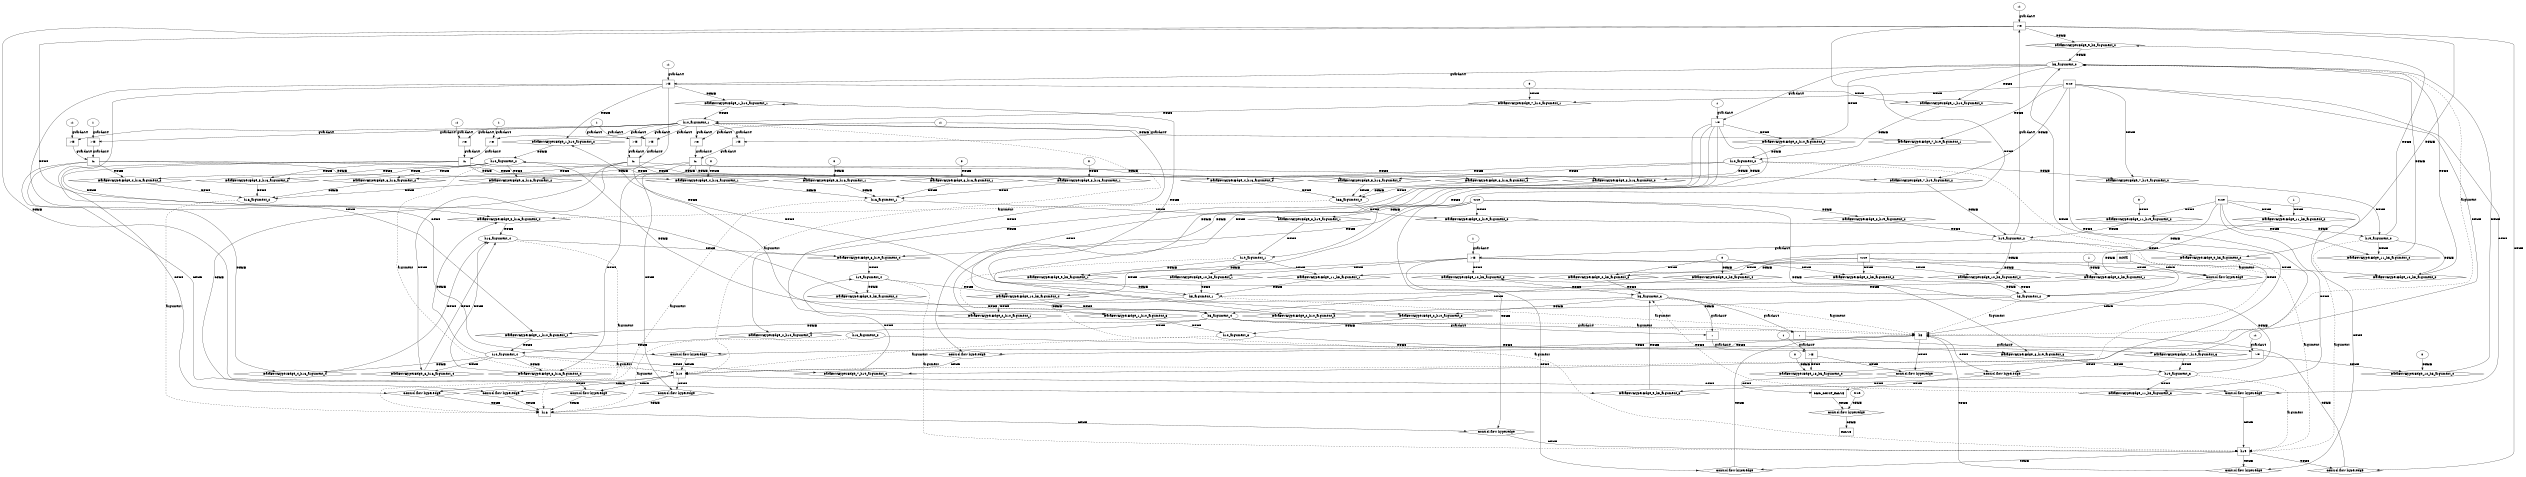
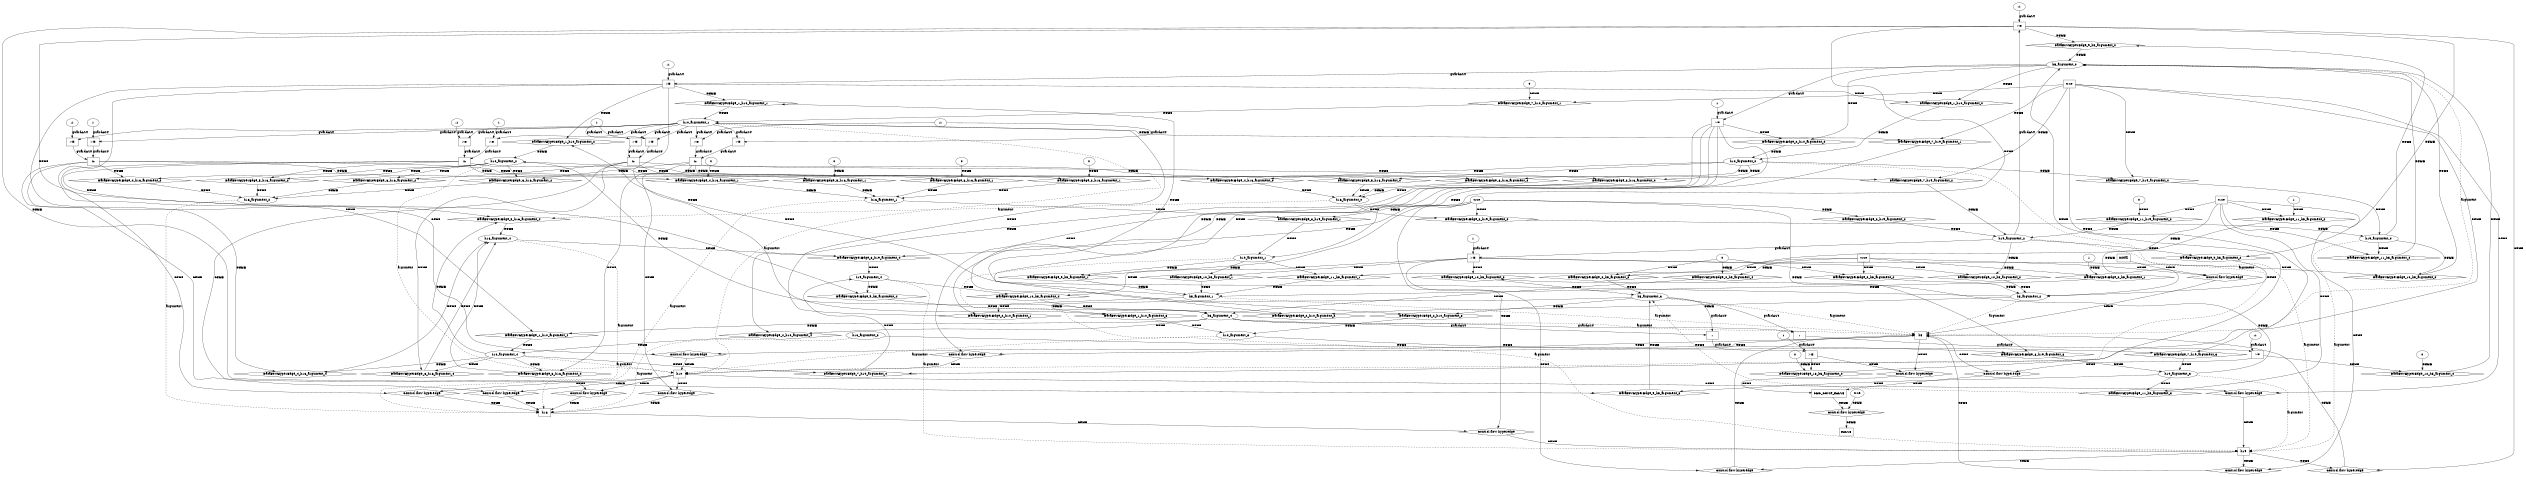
node "h66_argument_0": label "h66_argument_0" -> "h16_argument_0"
